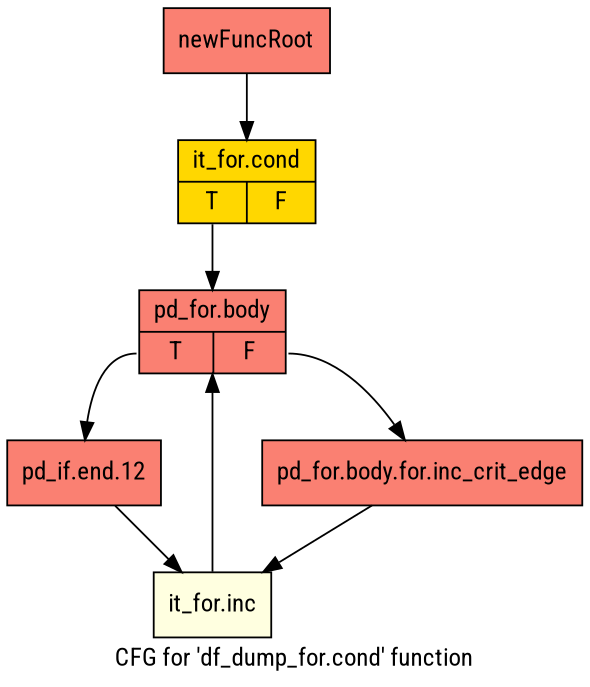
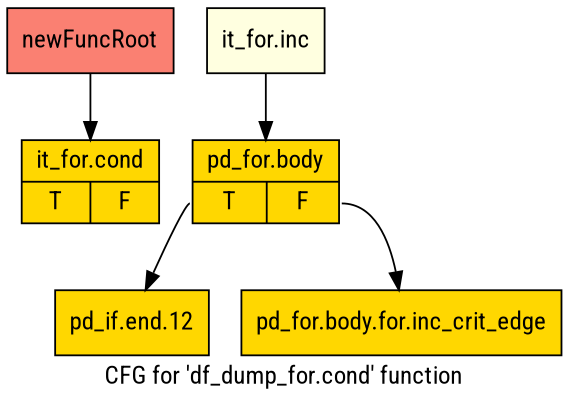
edge "it_for.cond" -> "pd_for.body": removed
node "pd_for.body": fillcolor salmon -> gold
node "pd_if.end.12": fillcolor salmon -> gold
node "pd_for.body.for.inc_crit_edge": fillcolor salmon -> gold
edge "pd_if.end.12" -> "it_for.inc": removed
edge "pd_for.body.for.inc_crit_edge" -> "it_for.inc": removed
